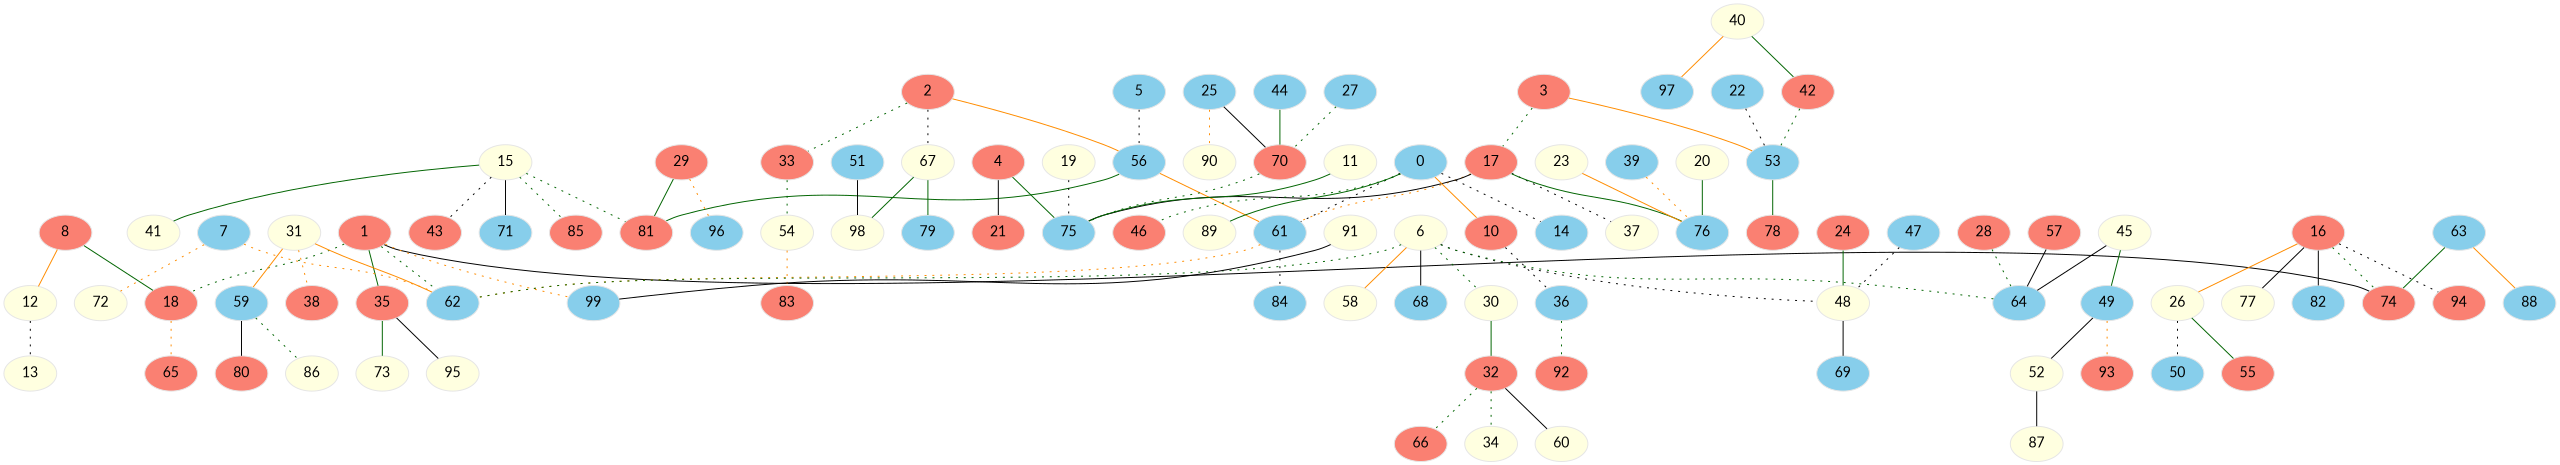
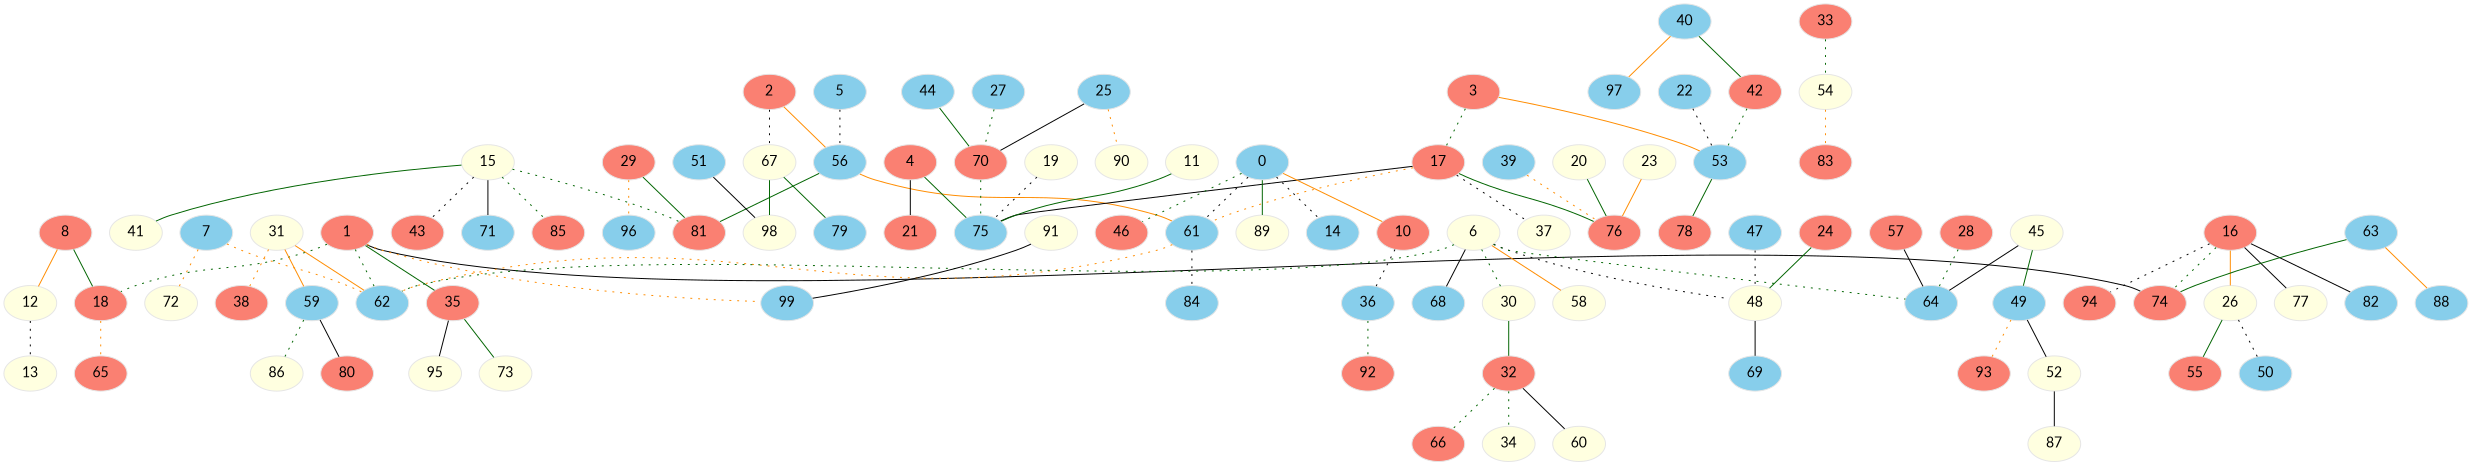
node "40": fillcolor lightyellow -> skyblue
edge "2" -- "33": removed
node "76": fillcolor skyblue -> salmon
